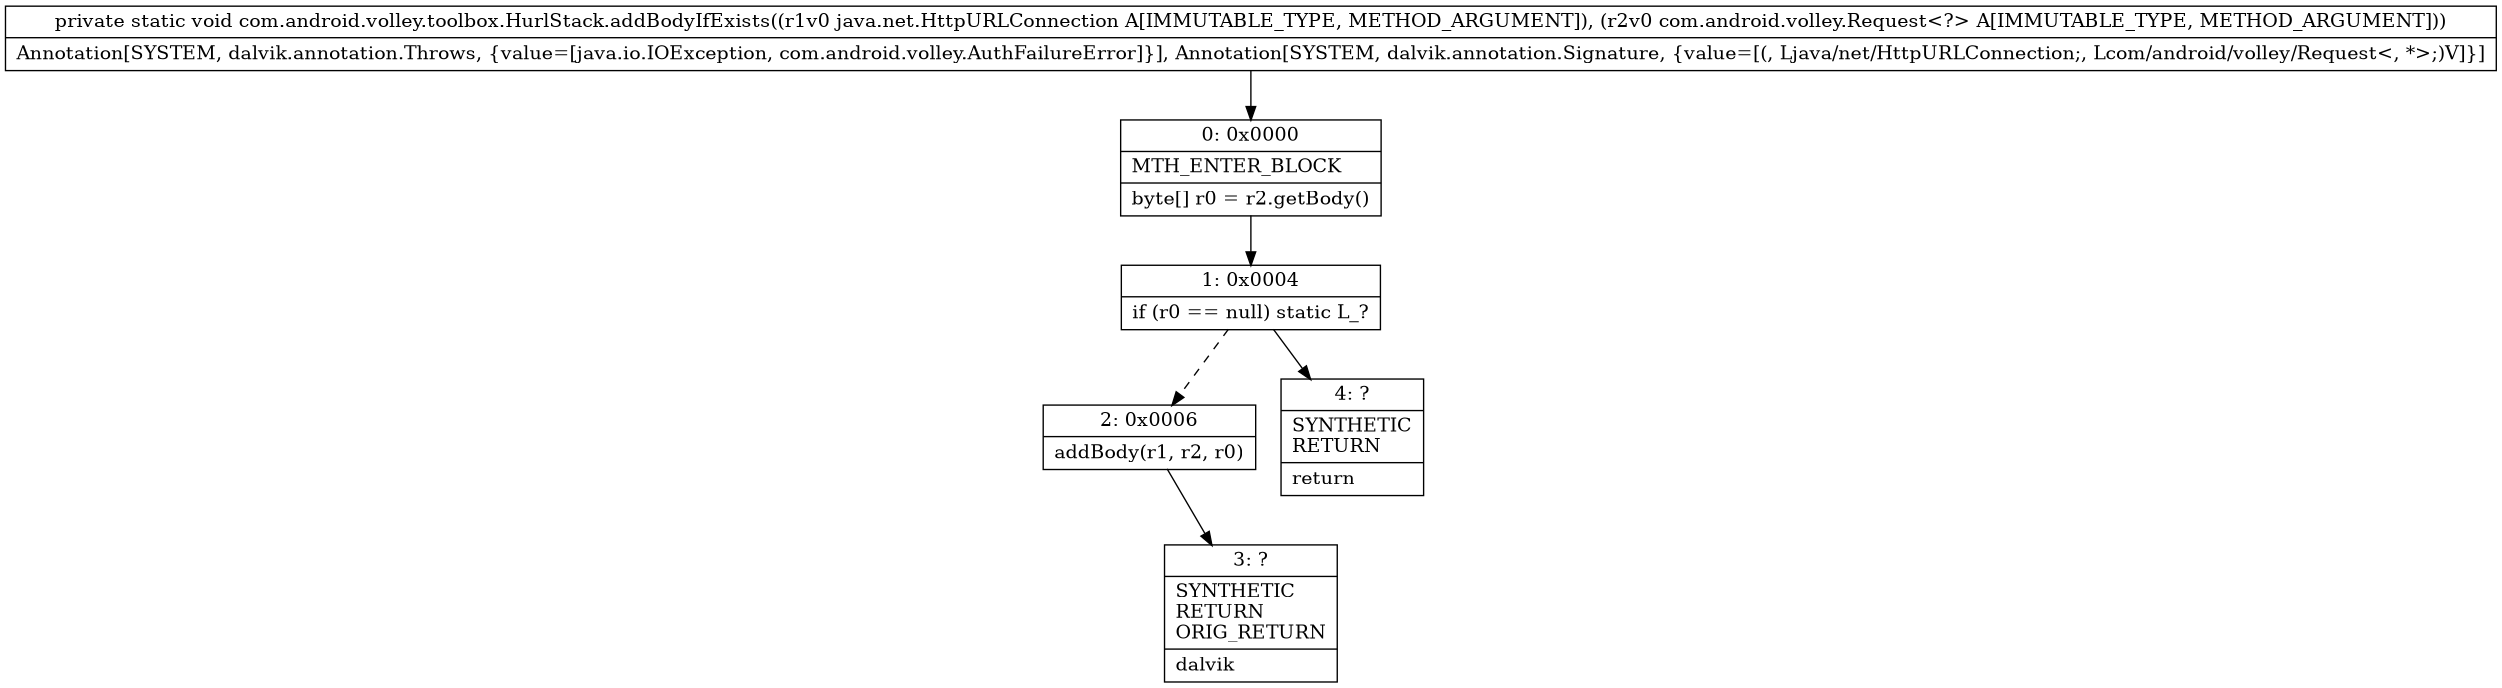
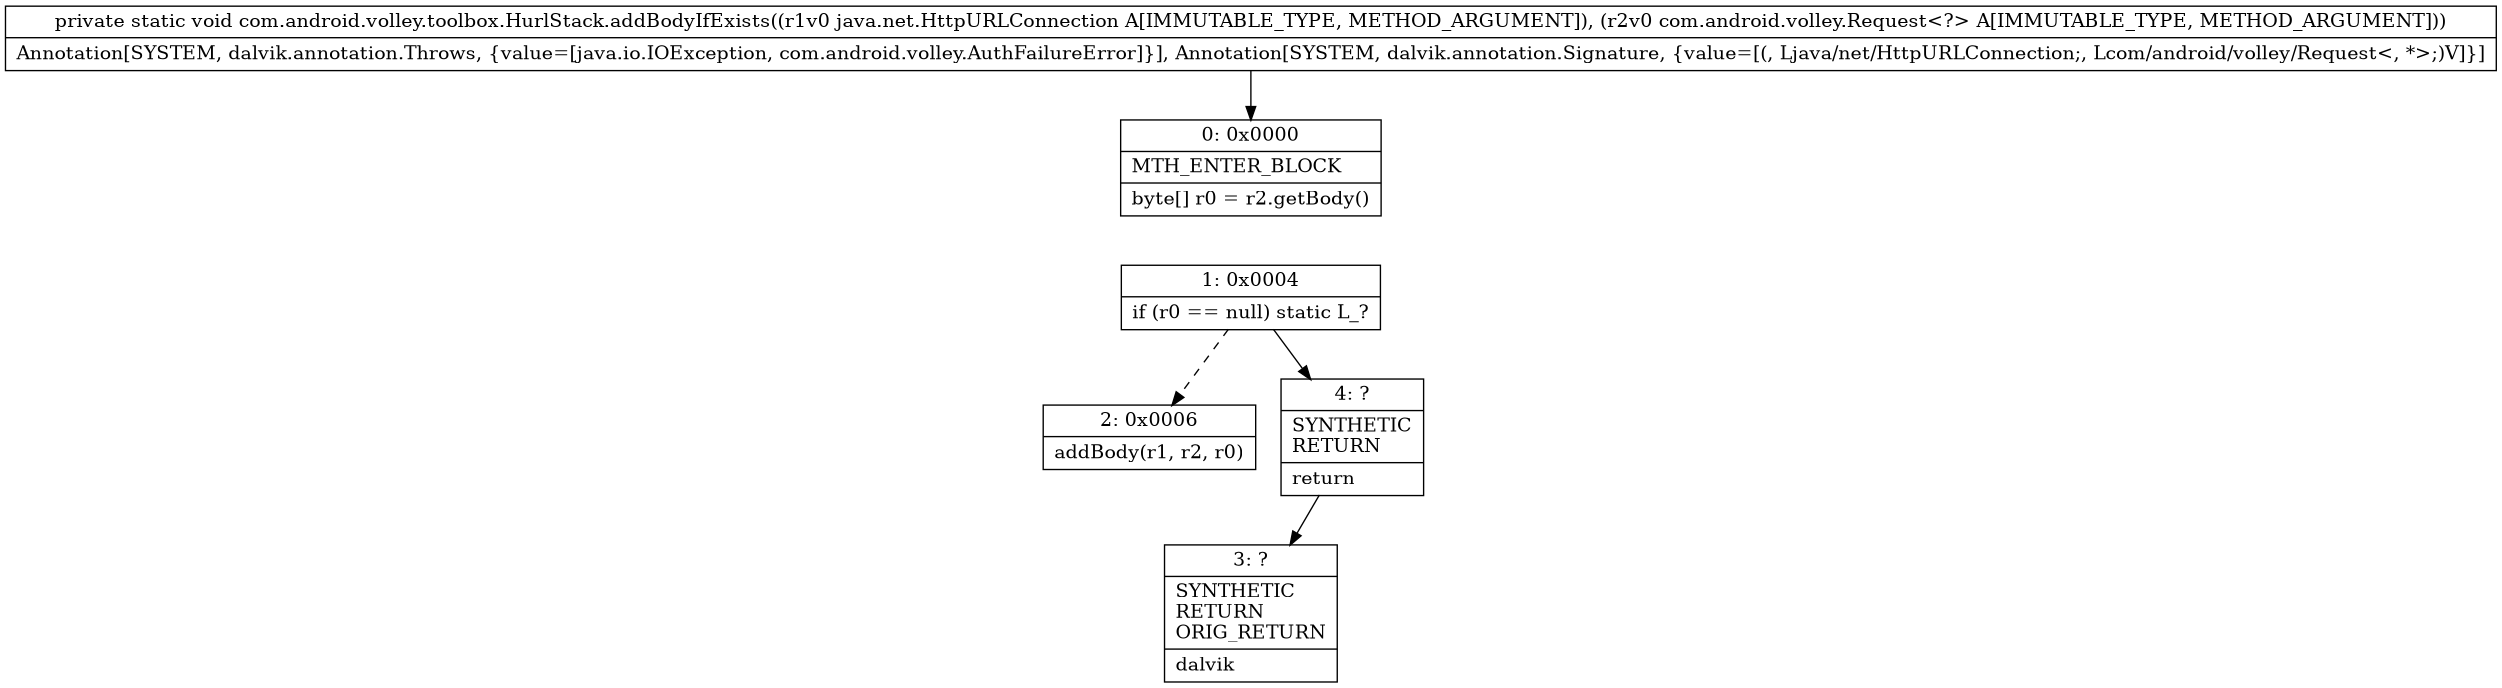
edge "0: 0x0000" -> "1: 0x0004": removed
edge "2: 0x0006" -> "3: ?": now "4: ?" -> "3: ?"
